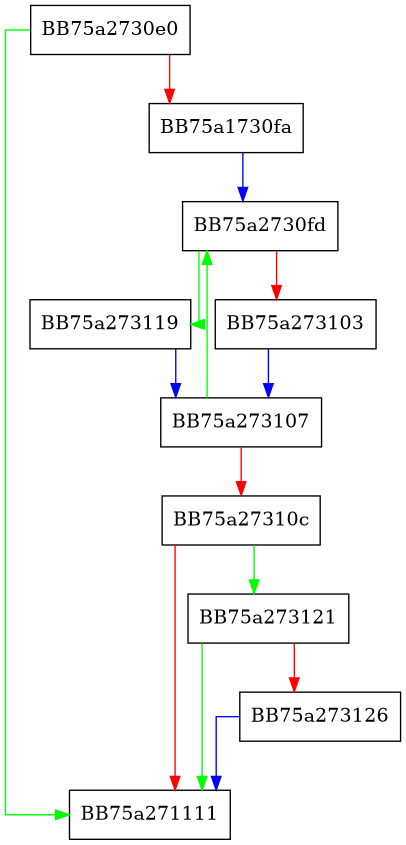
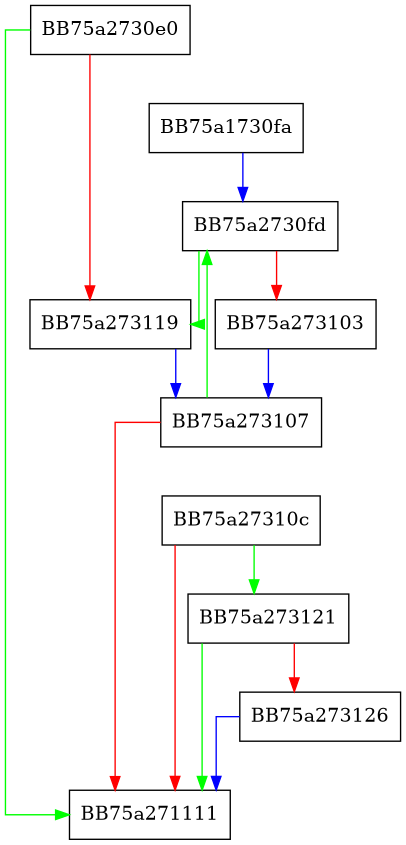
edge "BB75a2730e0" -> "BB75a1730fa": now "BB75a2730e0" -> "BB75a273119"
edge "BB75a273107" -> "BB75a27310c": now "BB75a273107" -> "BB75a271111"
